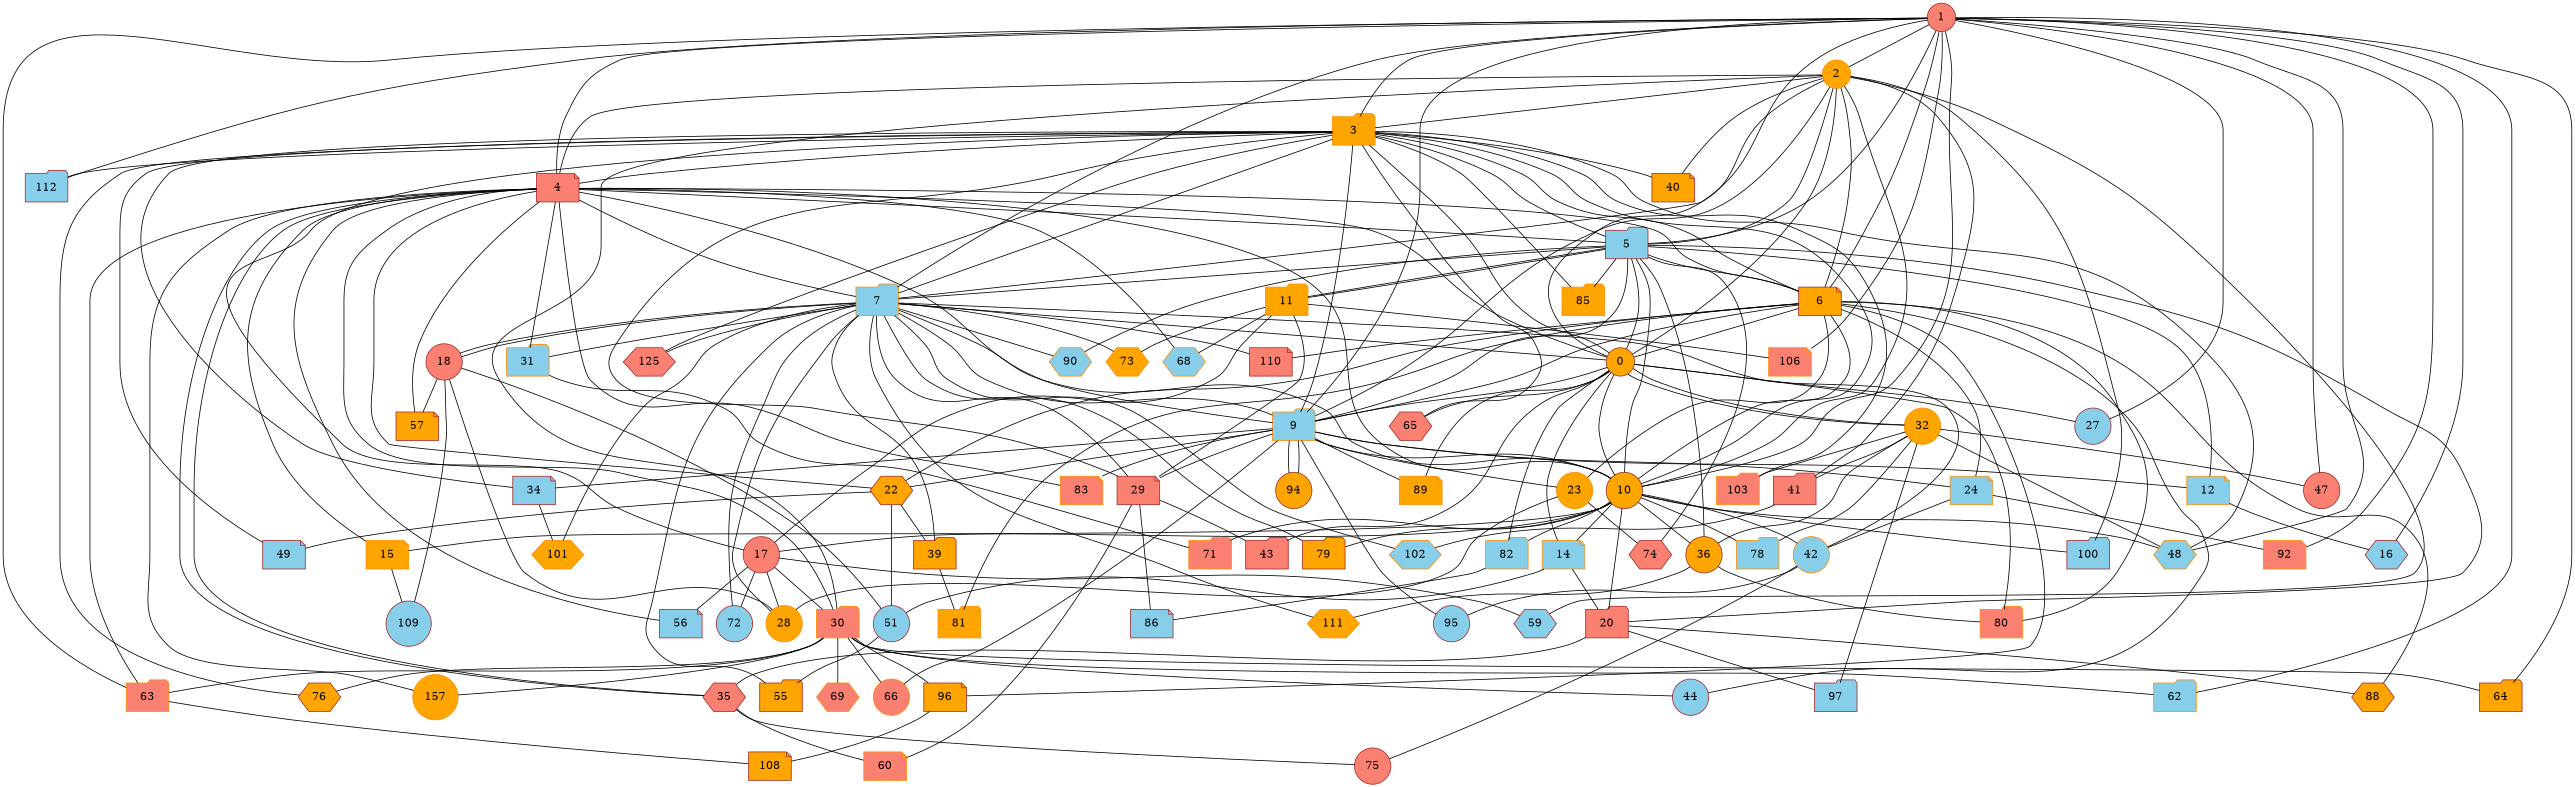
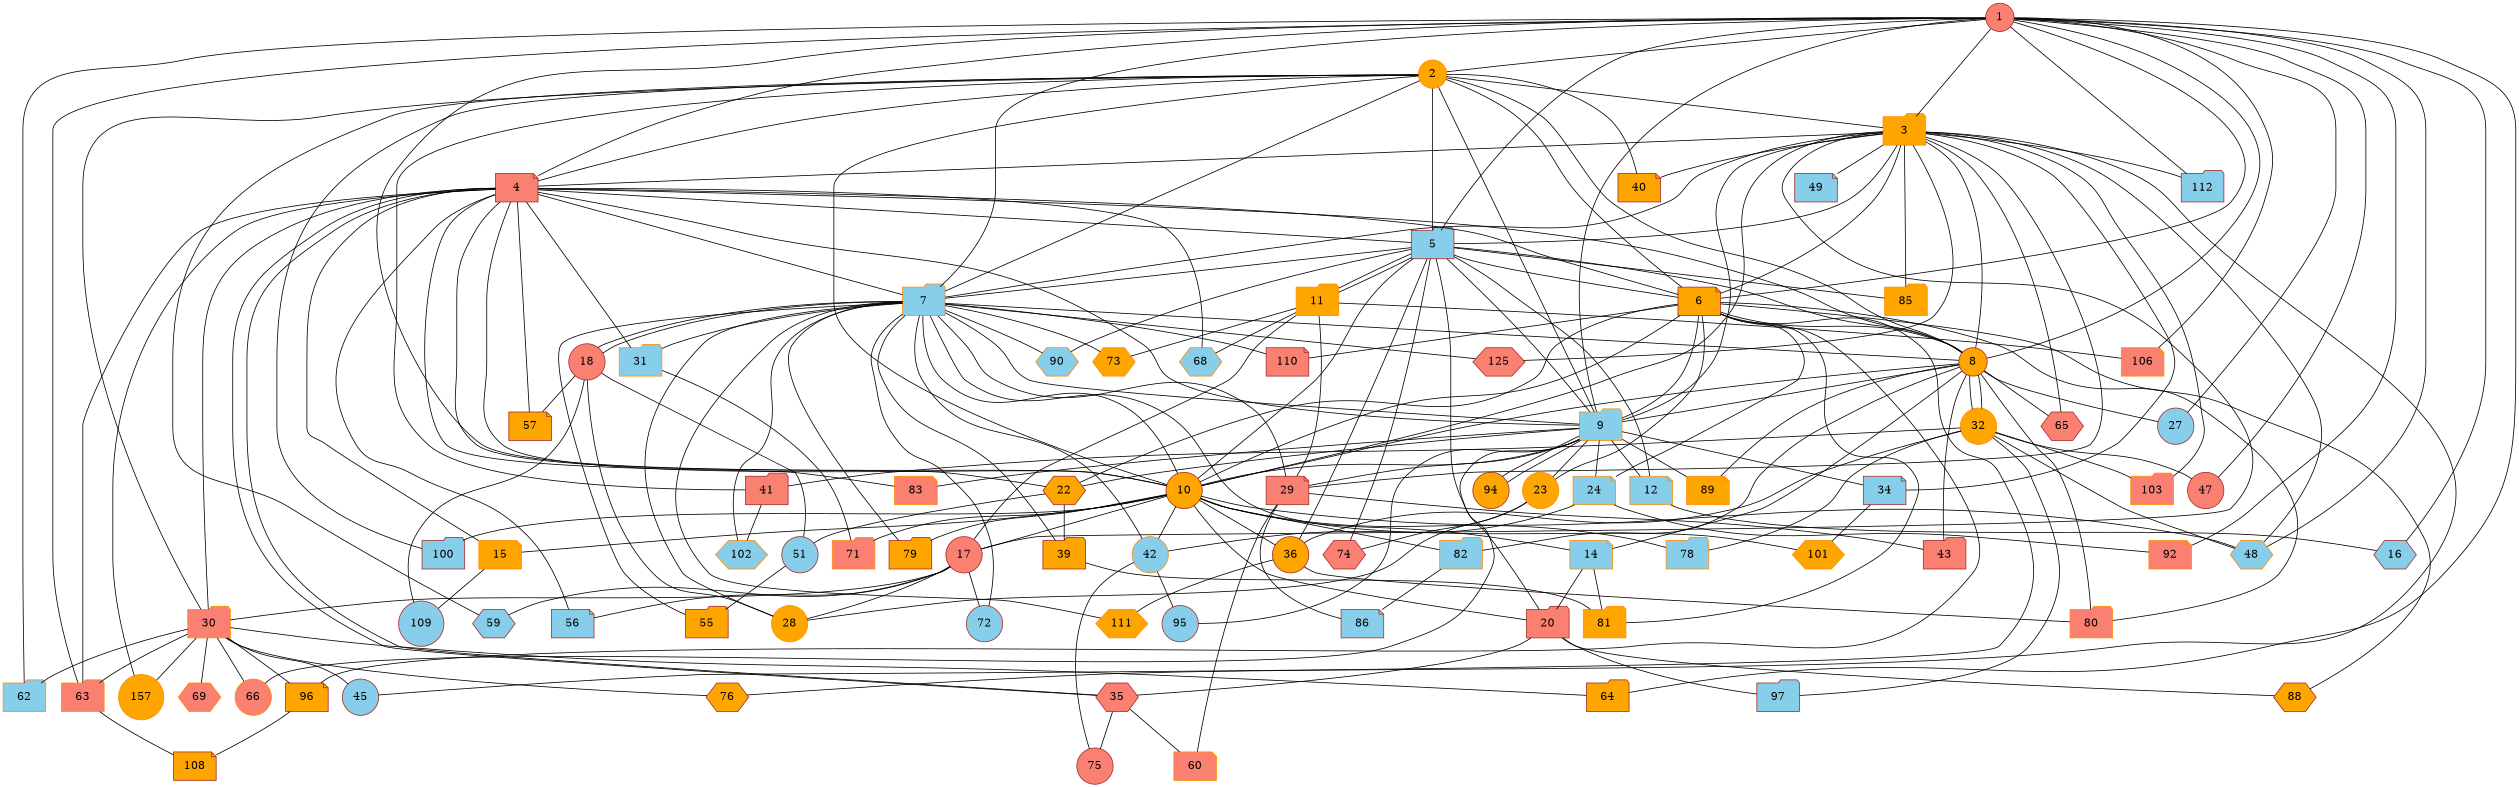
node "0": label "0" -> "8"
edge "22" -- "49": removed
edge "14" -- "51": now "14" -- "81"
node "44": label "44" -> "45"
